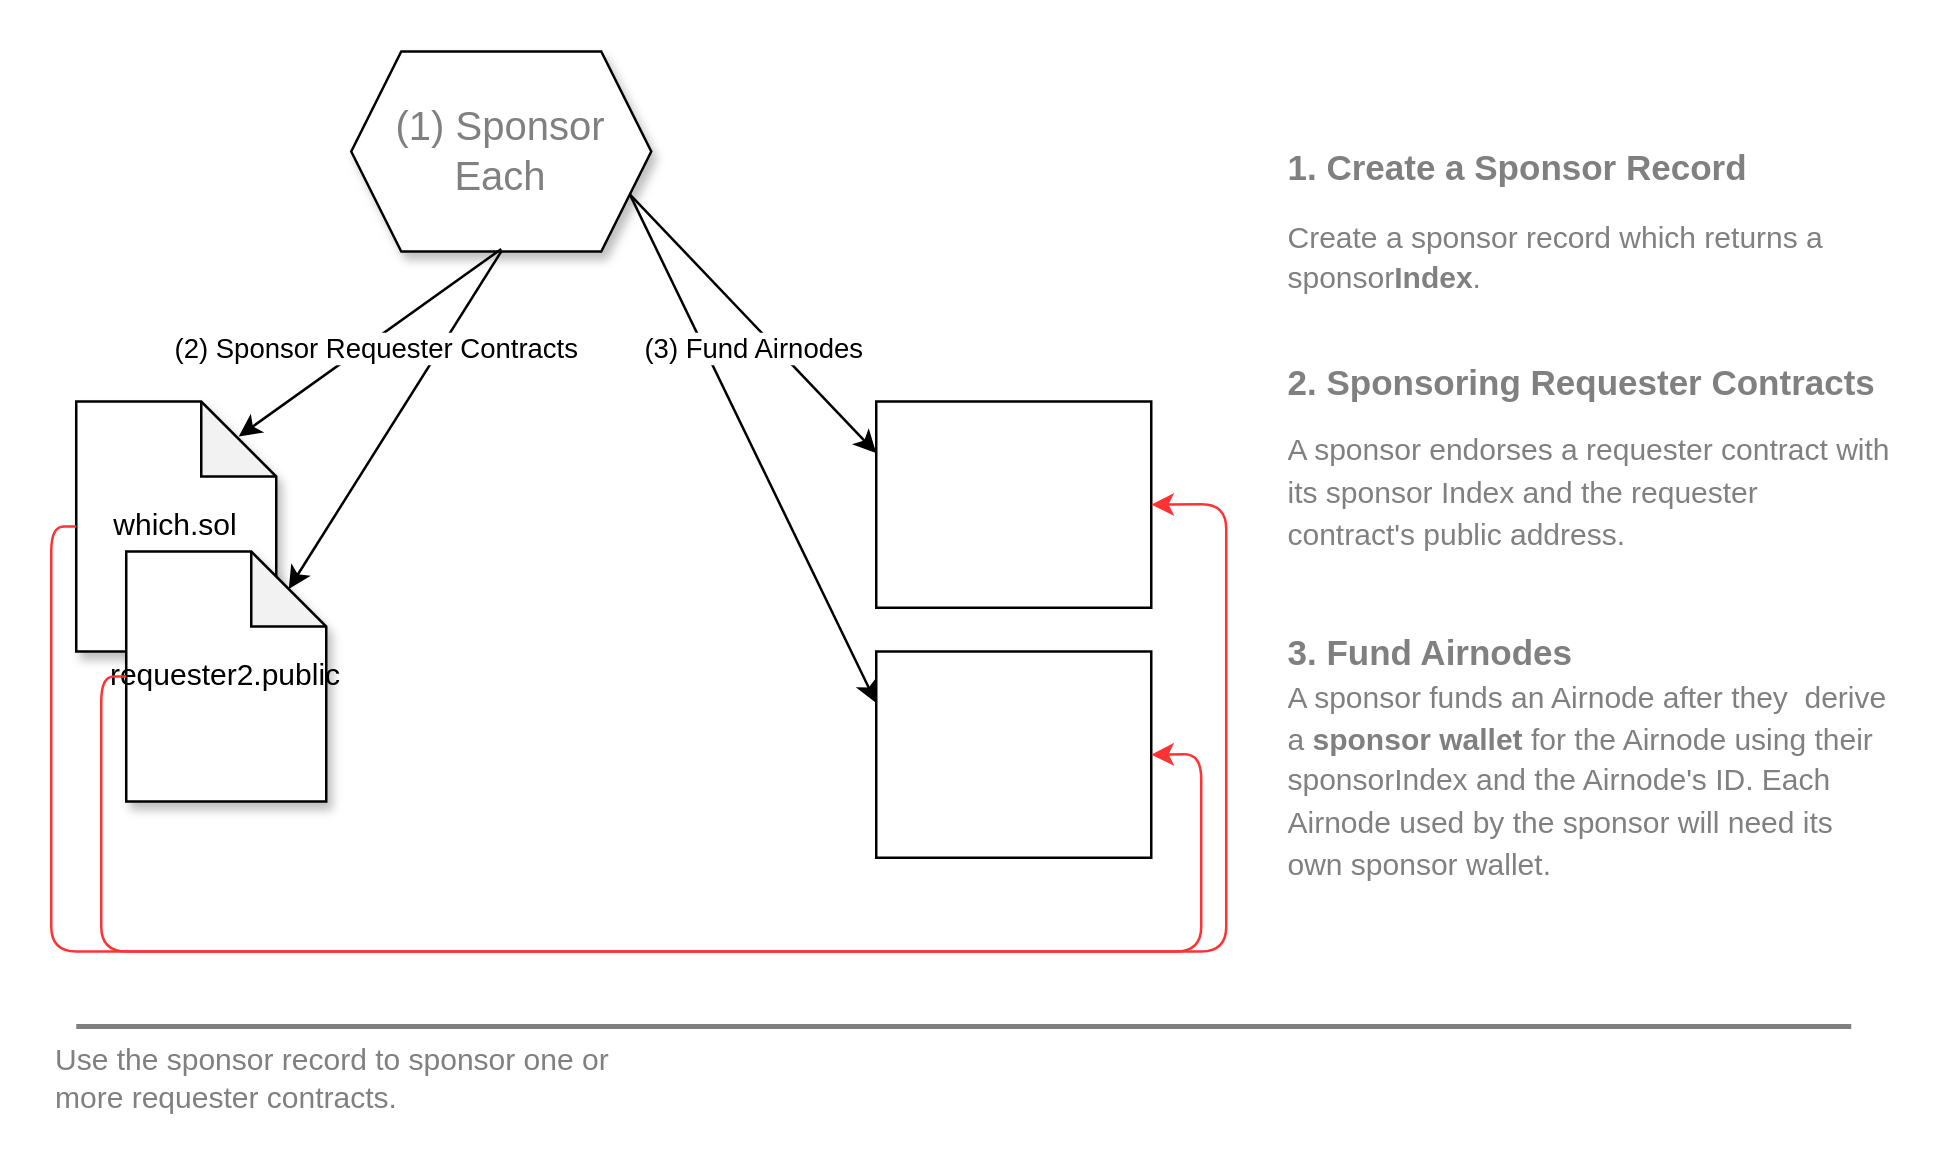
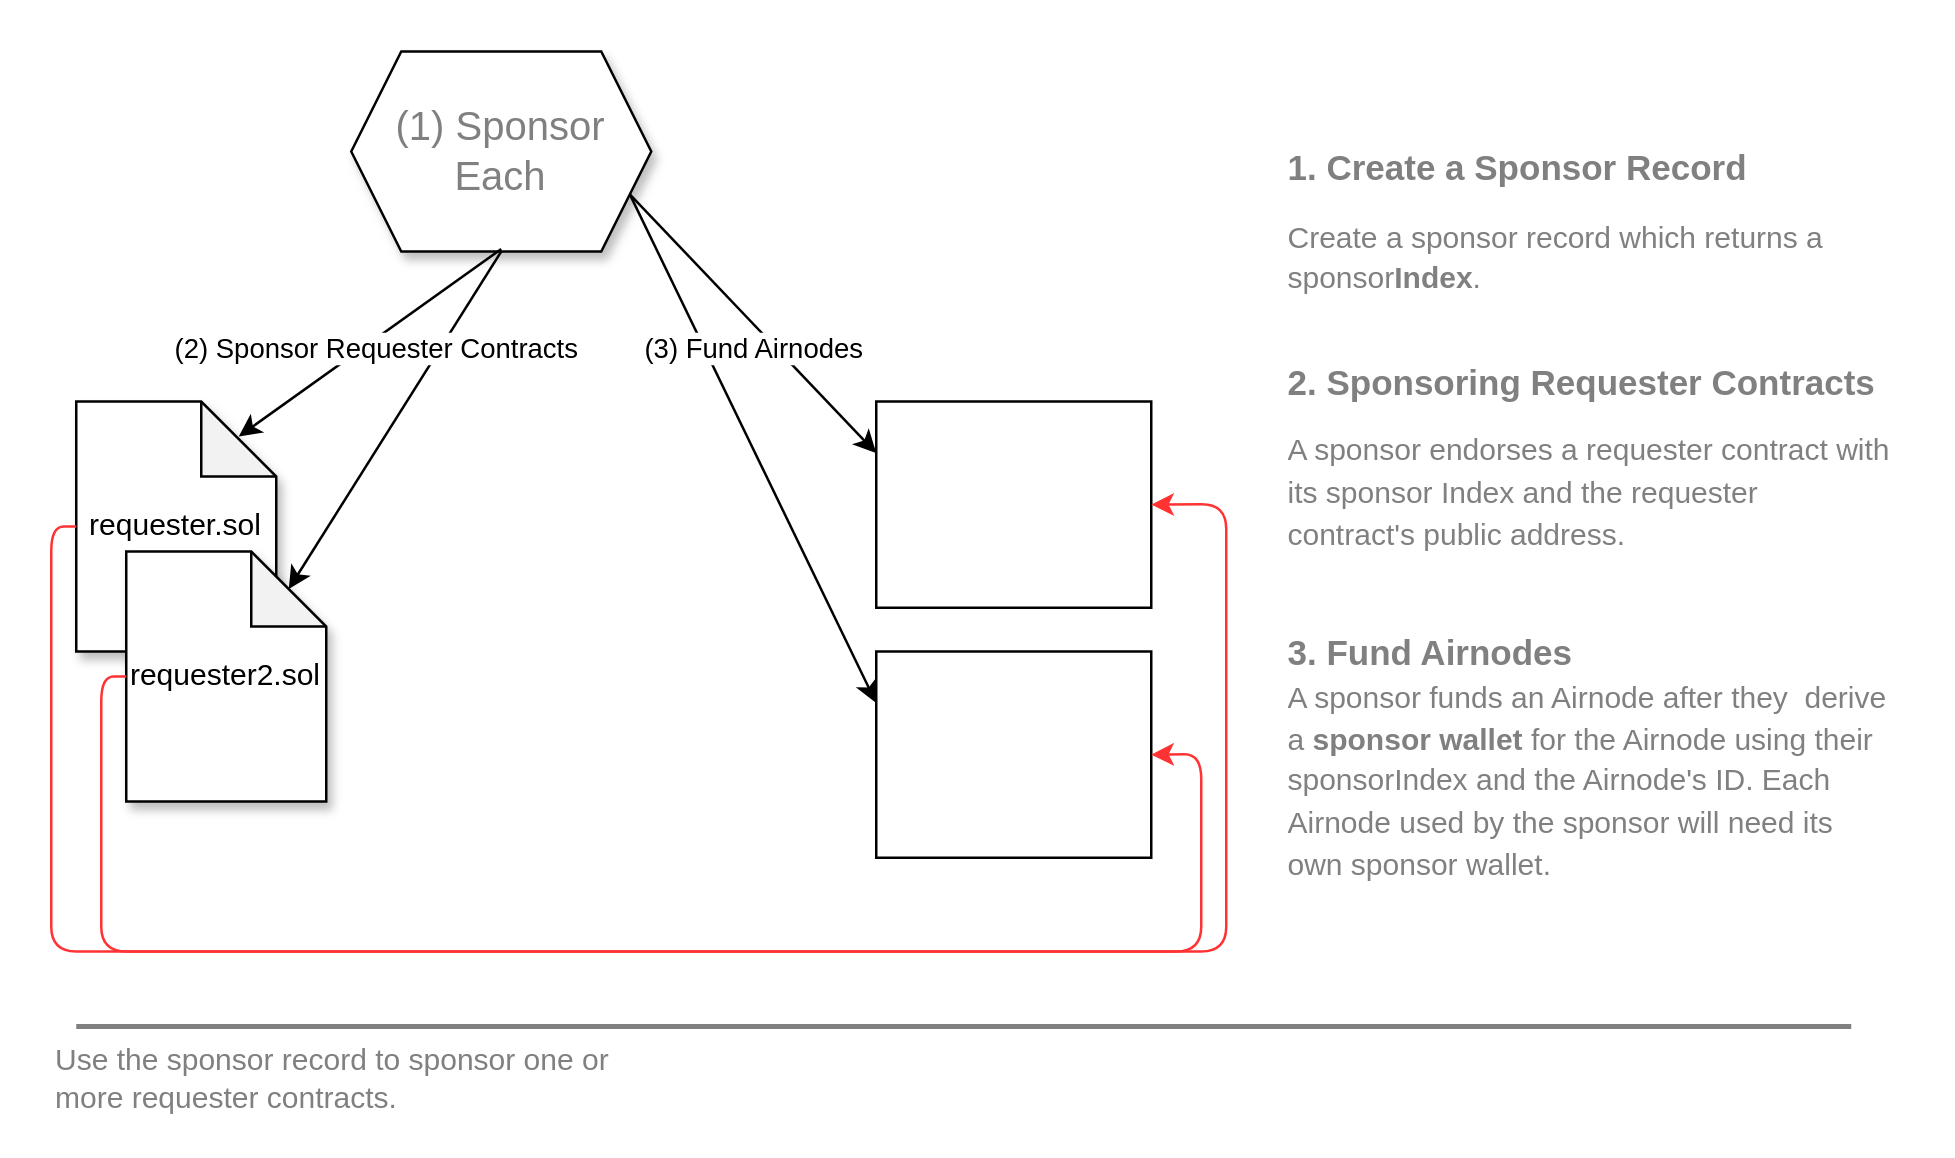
node "which.sol": label "which.sol" -> "requester.sol"
node "requester2.public": label "requester2.public" -> "requester2.sol"
